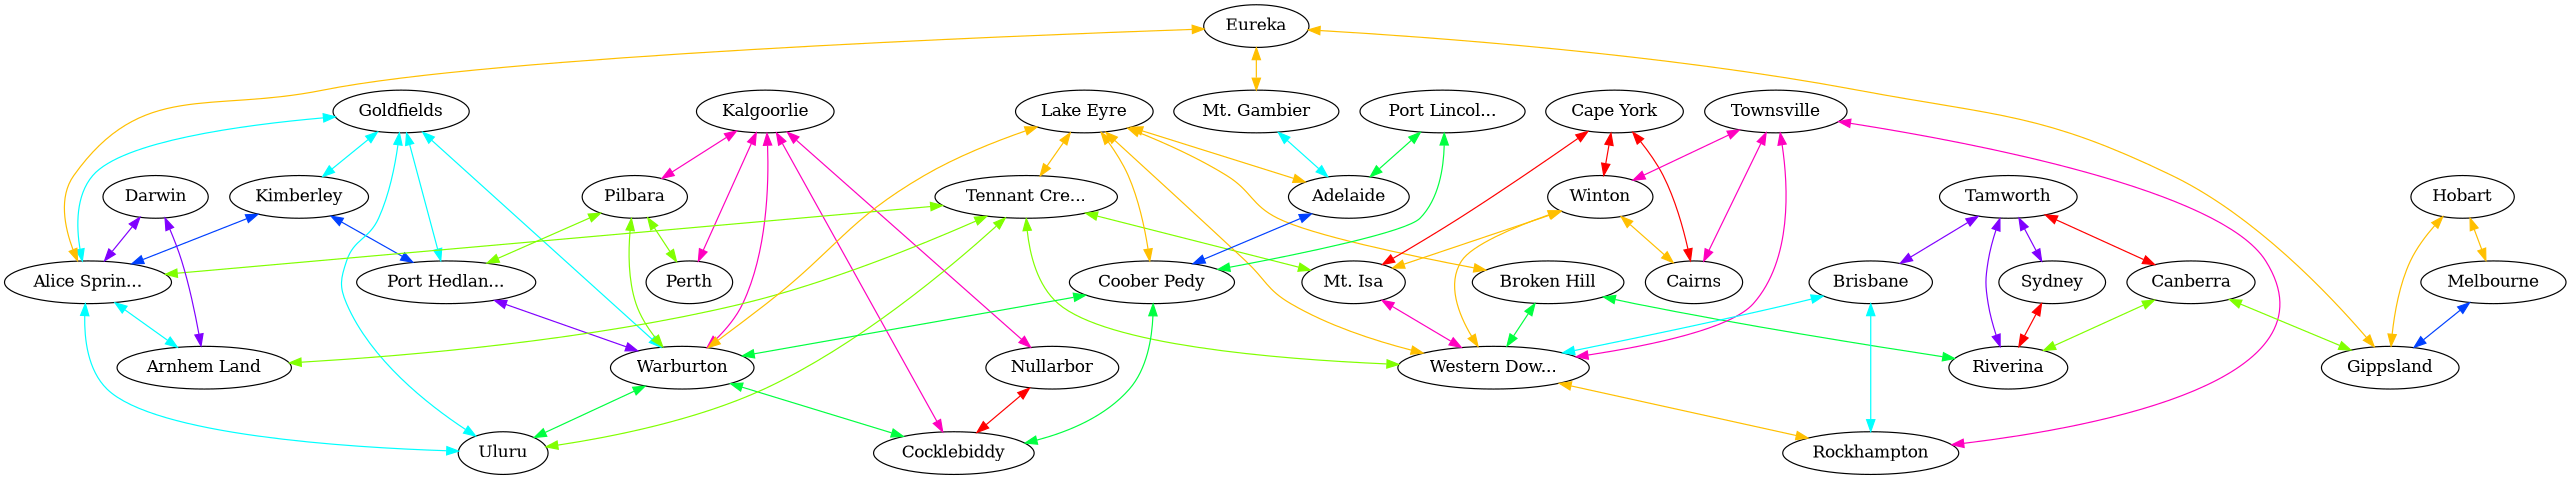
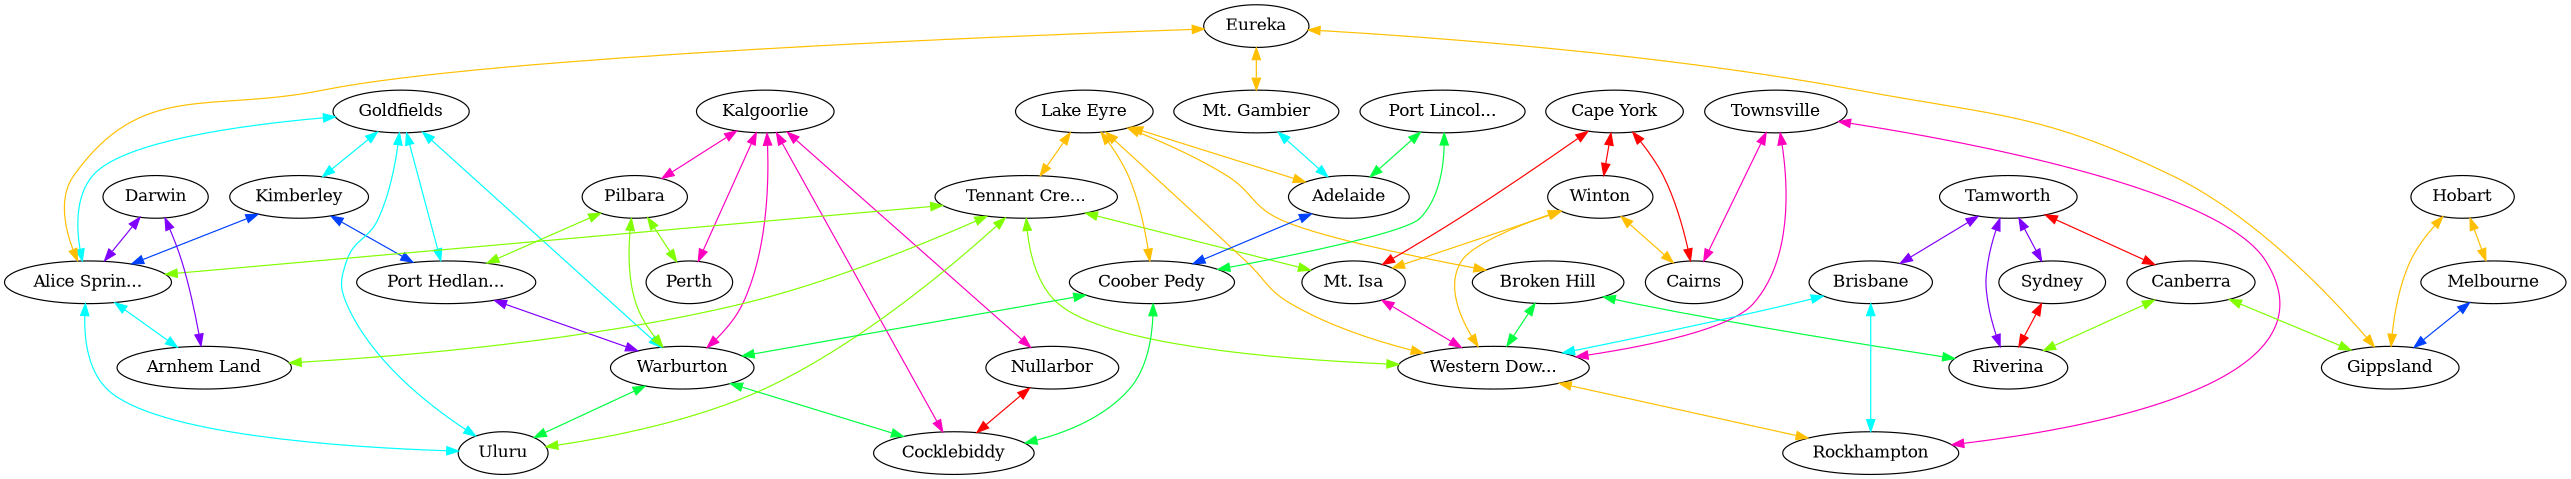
edge "Townsville" -- "Winton": removed
edge "Lake Eyre" -- "Warburton": removed
